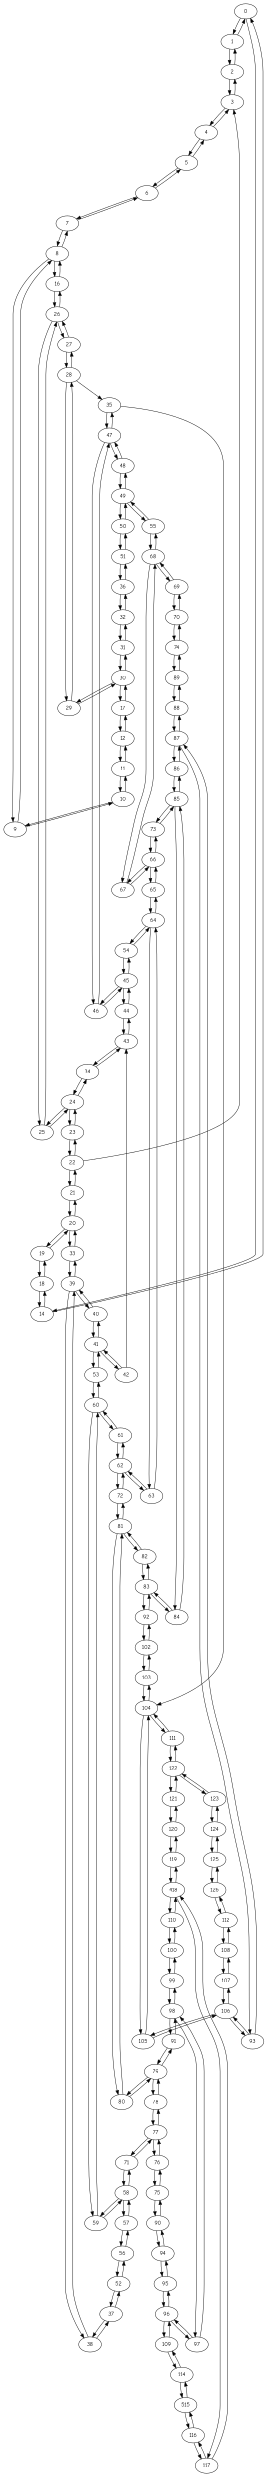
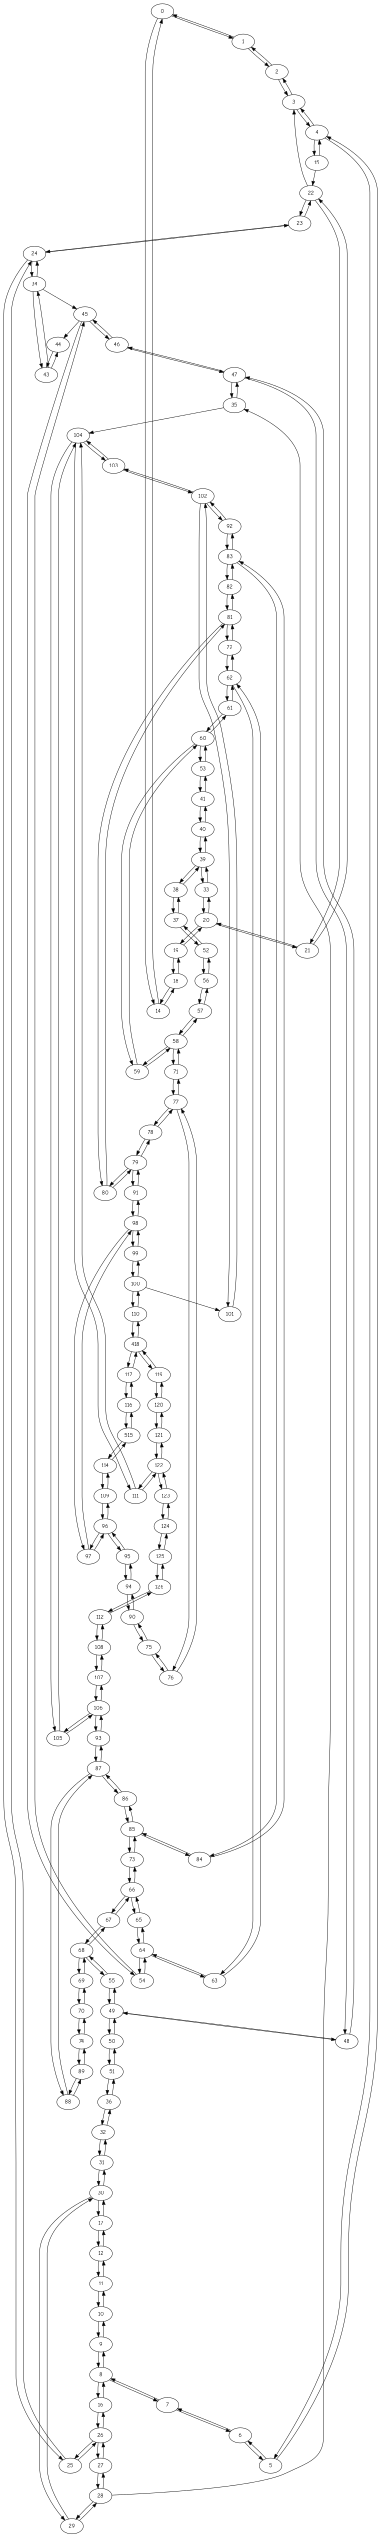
node "15": added
edge "44" -> "45": now "34" -> "45"
node "101": added
node "42": removed
